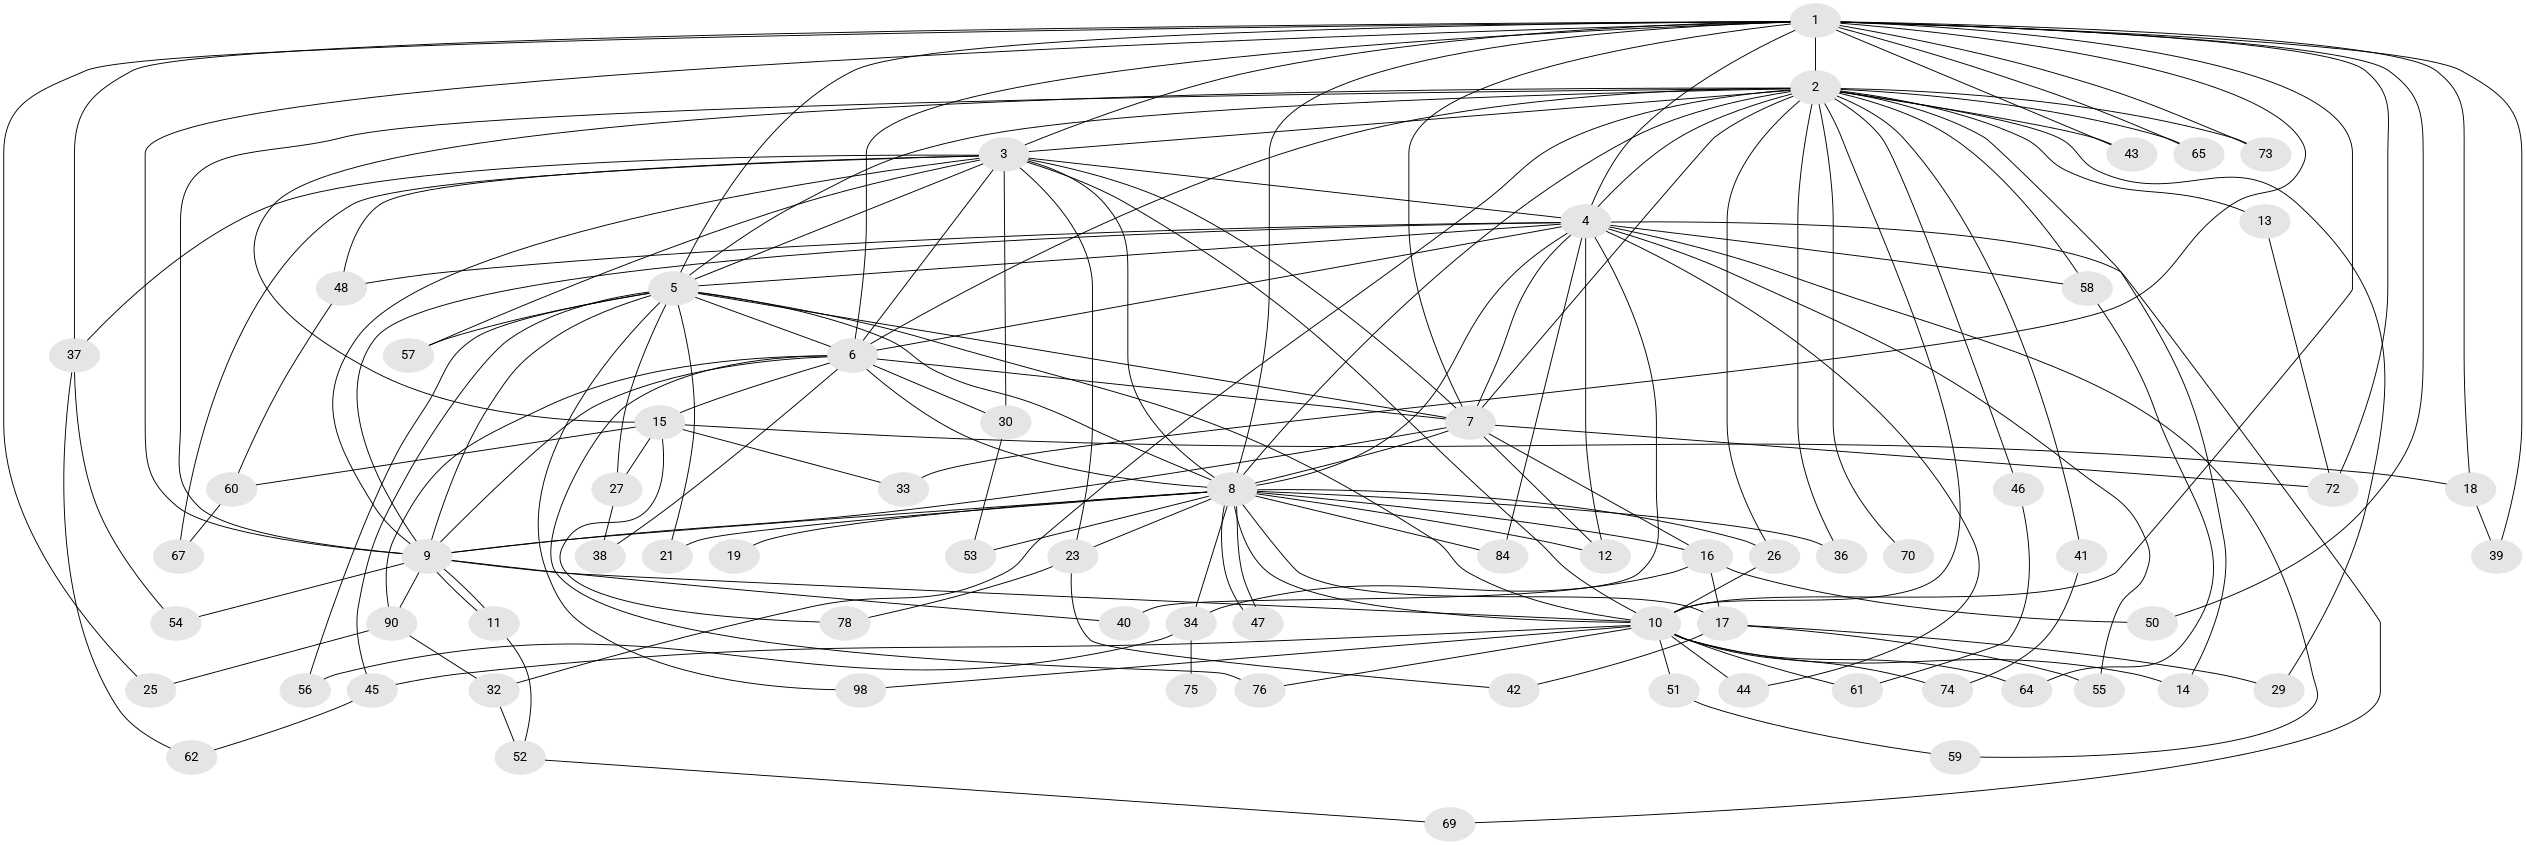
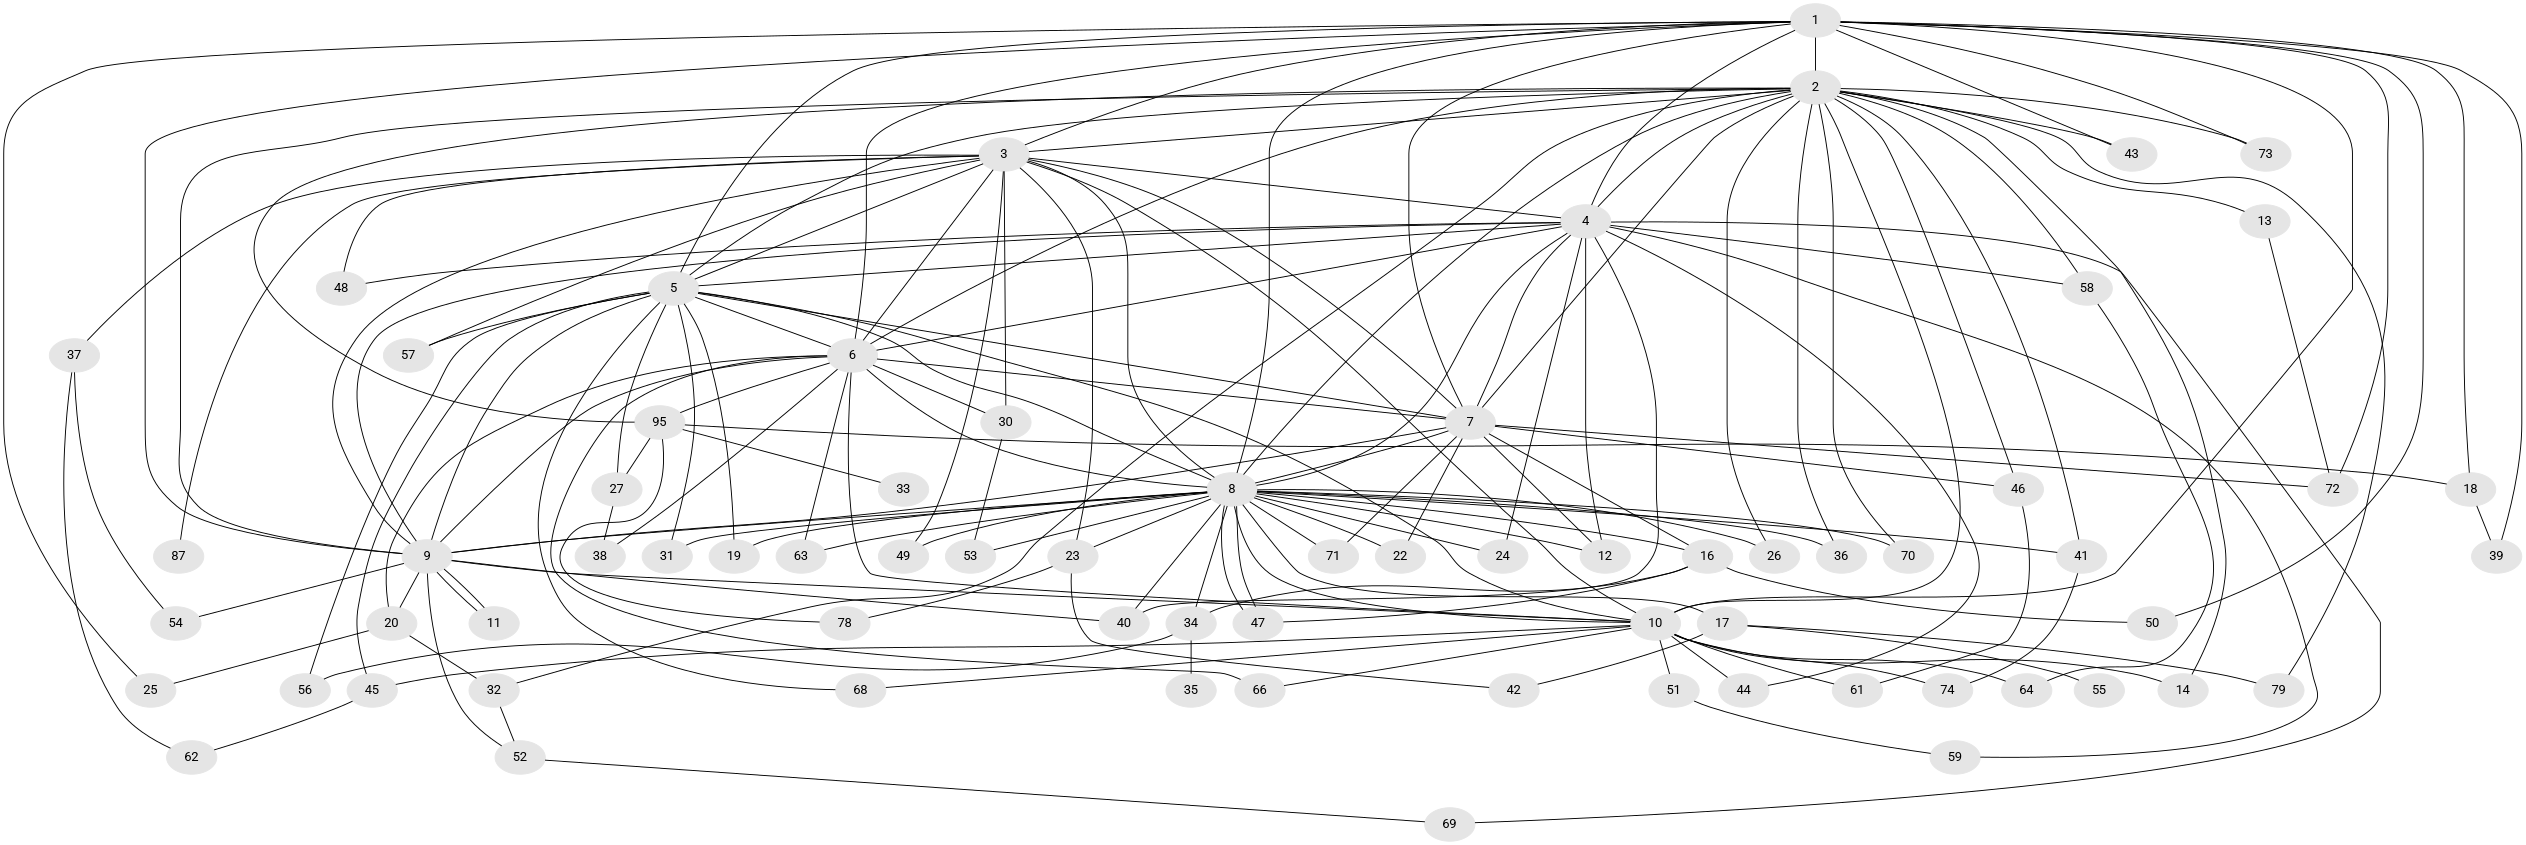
edge "1" -- "37": removed
node "65": removed
edge "1" -- "33": removed
edge "4" -- "55": removed
edge "5" -- "19": added
node "15": label "15" -> "95"
edge "7" -- "46": added
node "60": removed
edge "8" -- "70": added
edge "8" -- "41": added
node "67": label "67" -> "87"
node "21": label "21" -> "31"
node "63": added
node "49": added
node "71": added
node "22": added
node "84": label "84" -> "24"
edge "8" -- "40": added
edge "16" -- "17": now "16" -- "47"
edge "26" -- "10": now "6" -- "10"
node "90": label "90" -> "20"
edge "11" -- "52": now "9" -- "52"
node "98": label "98" -> "68"
node "75": label "75" -> "35"
node "76": label "76" -> "66"
node "29": label "29" -> "79"
